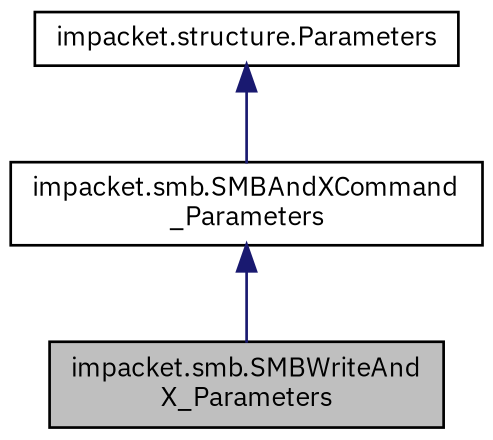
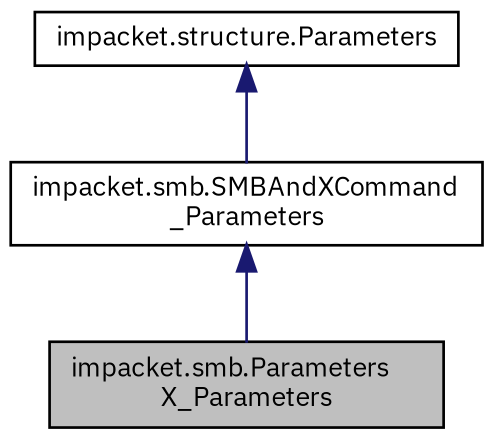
node "impacket.smb.SMBWriteAnd X_Parameters": label "impacket.smb.SMBWriteAnd X_Parameters" -> "impacket.smb.Parameters X_Parameters"
